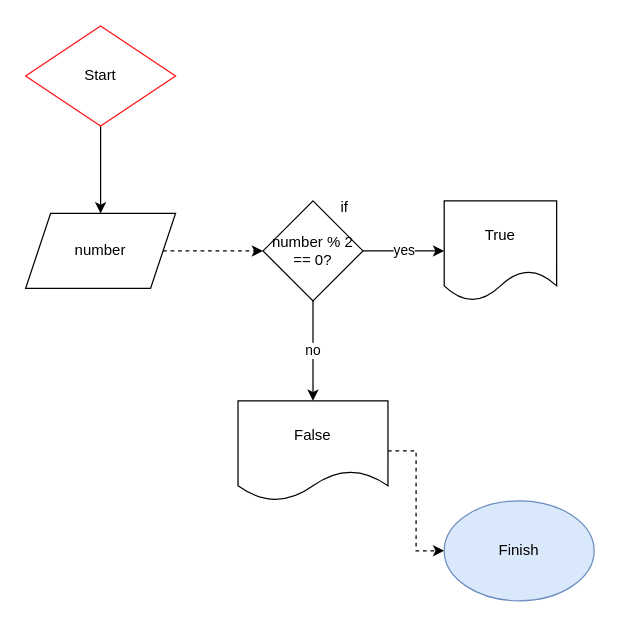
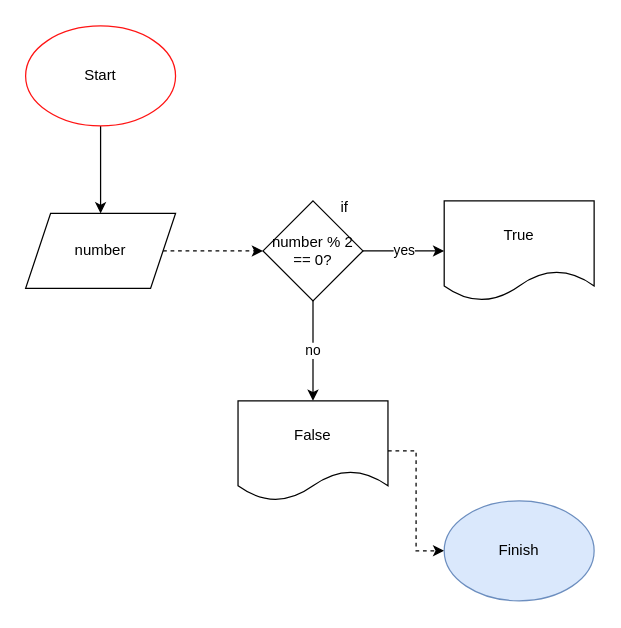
node "Start": shape diamond -> ellipse
node "True": size 113x100 -> 150x100
